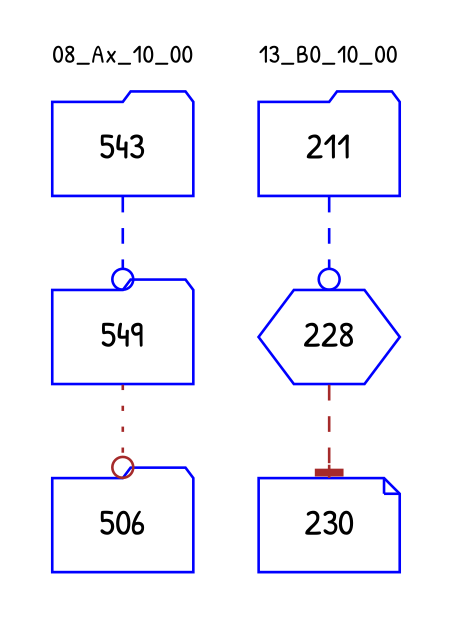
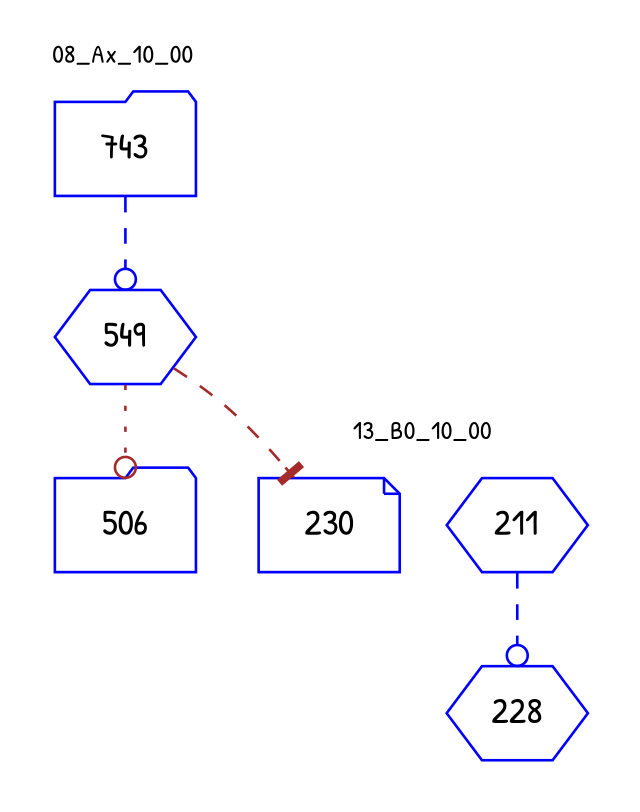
node "543": label "543" -> "743"
node "211": shape folder -> hexagon
node "549": shape folder -> hexagon
edge "228" -> "230": now "549" -> "230"
